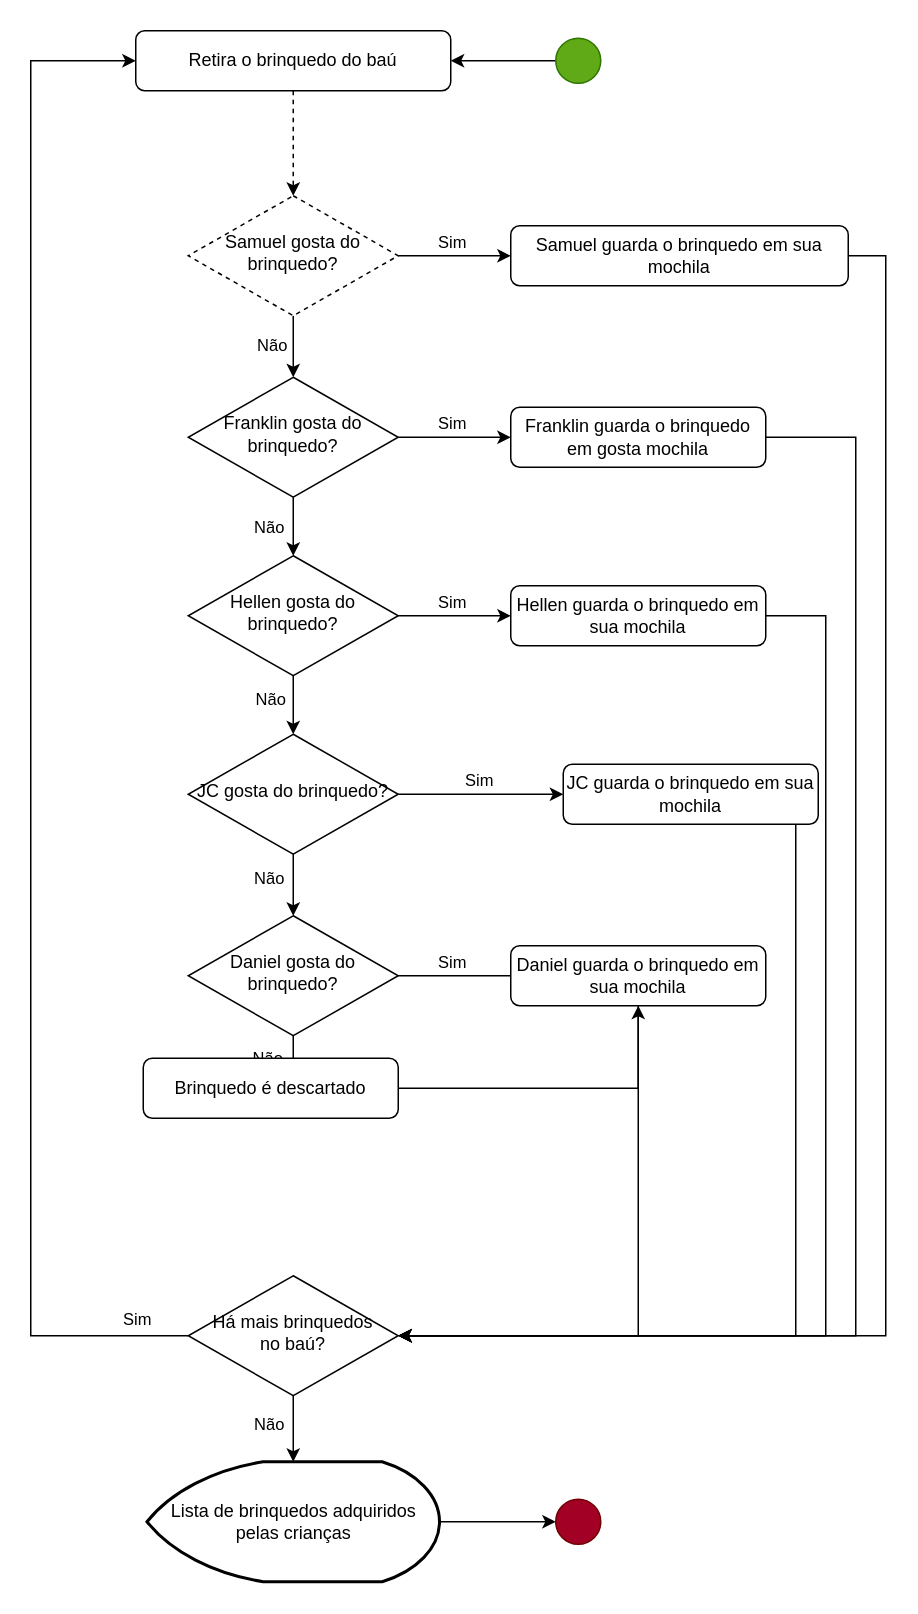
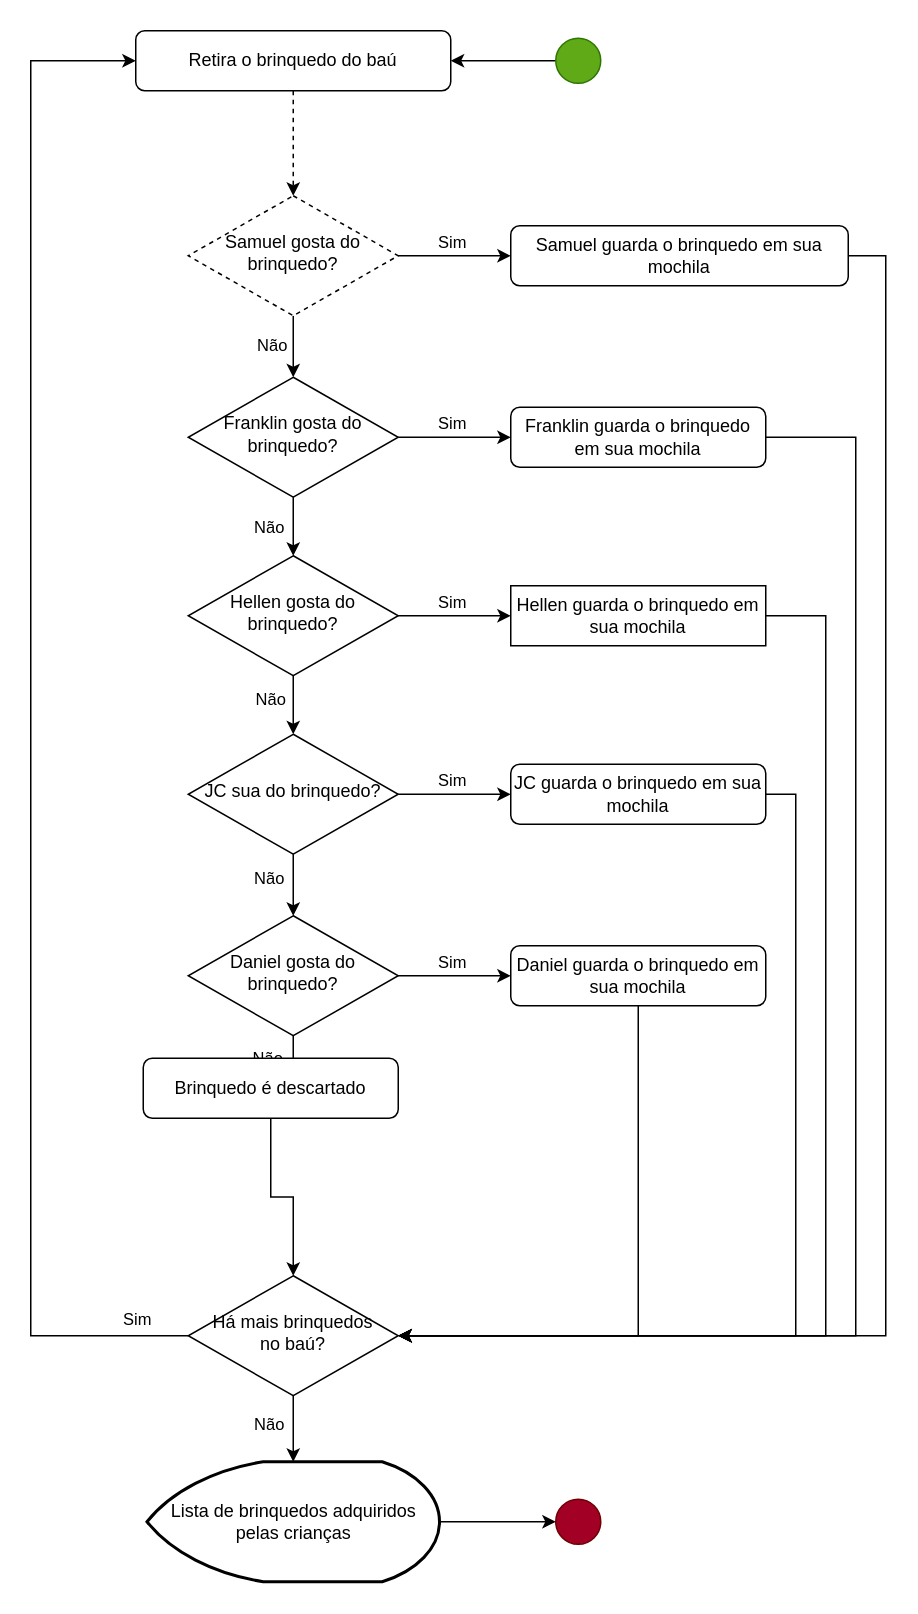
node "Franklin guarda o brinquedo em gosta mochila": label "Franklin guarda o brinquedo em gosta mochila" -> "Franklin guarda o brinquedo em sua mochila"
node "Hellen guarda o brinquedo em sua mochila": shape rounded rectangle -> rectangle
node "JC gosta do brinquedo?": label "JC gosta do brinquedo?" -> "JC sua do brinquedo?"
node "JC guarda o brinquedo em sua mochila": moved (691, 794) -> (638, 794)
edge "Daniel gosta do brinquedo?" -- "Daniel guarda o brinquedo em sua mochila": arrowhead none -> classic
edge "Brinquedo é descartado" -> "Daniel guarda o brinquedo em sua mochila": now "Brinquedo é descartado" -> "Há mais brinquedos no baú?"
